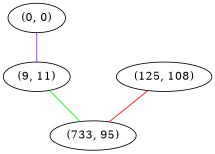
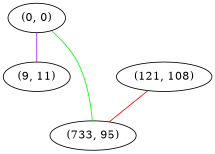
node "(125, 108)": label "(125, 108)" -> "(121, 108)"
edge "(9, 11)" -- "(733, 95)": now "(0, 0)" -- "(733, 95)"
